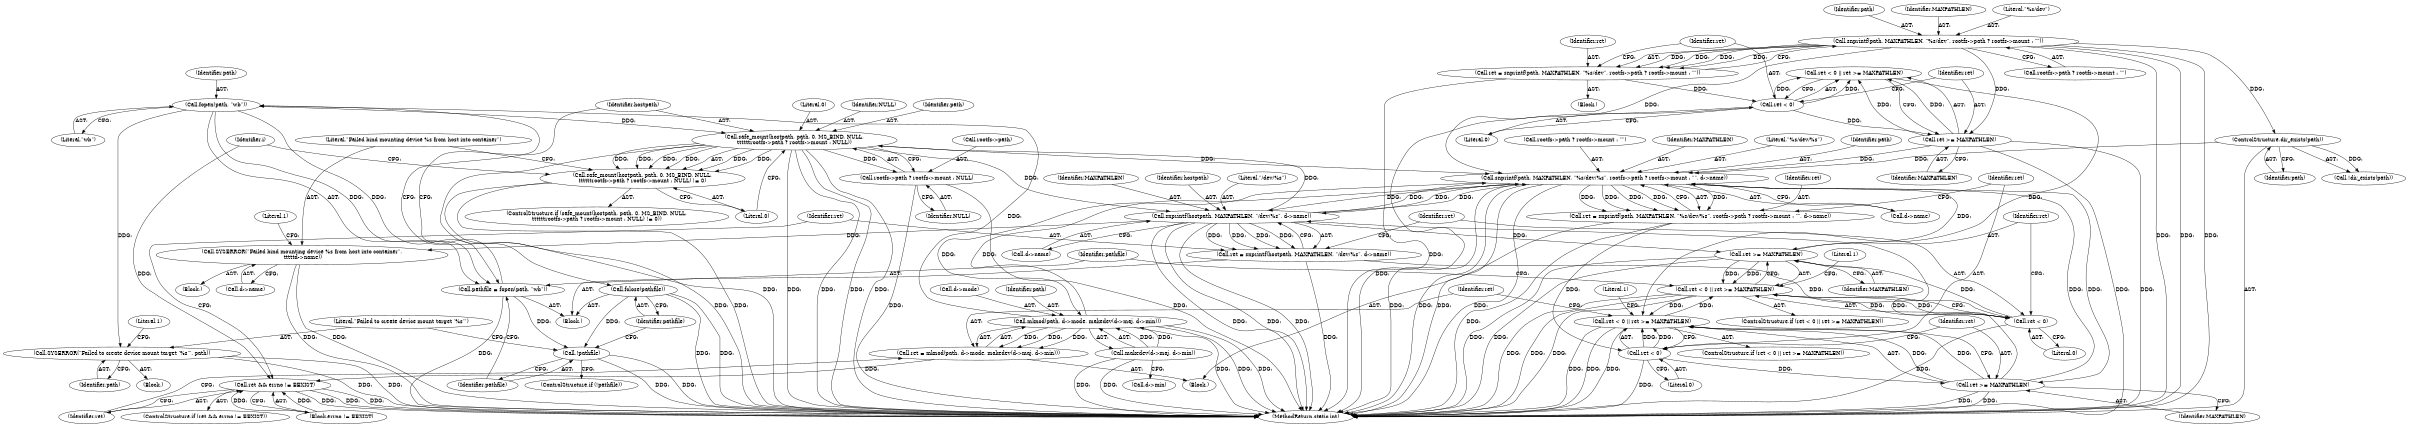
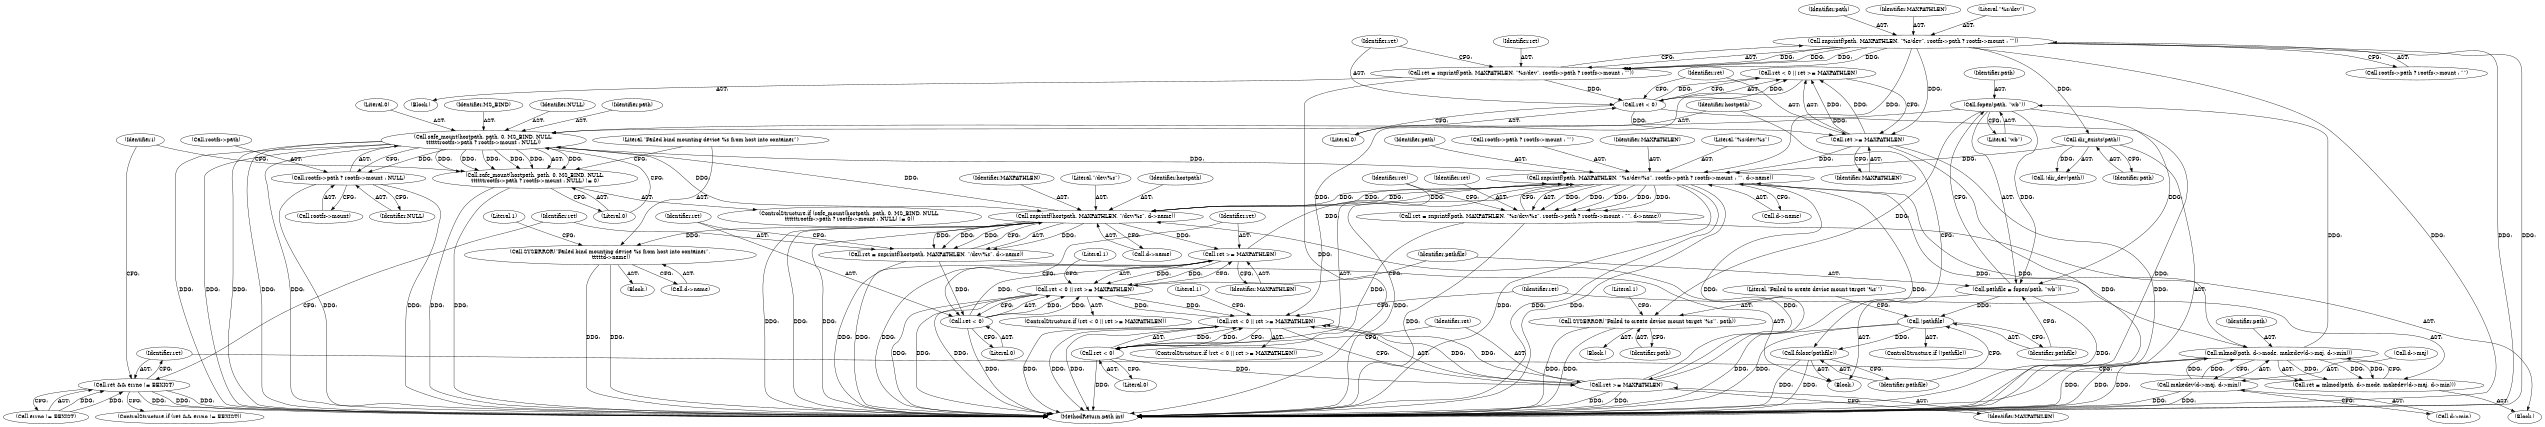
node "(Identifier,MS_BIND)": added
node "(ControlStructure,dir_exists(path))": label "(ControlStructure,dir_exists(path))" -> "(Call,dir_exists(path))"
node "(Call,!dir_exists(path))": label "(Call,!dir_exists(path))" -> "(Call,!dir_dev(path))"
node "(Call,rootfs->mount)": added
edge "(Identifier,i)" -> "(Call,ret && errno != EEXIST)": label "DDG: " -> "CFG: "
node "(Call,d->mode)": removed
edge "(Call,fclose(pathfile))" -> "(Call,!pathfile)": reversed
edge "(Call,ret = mknod(path, d->mode, makedev(d->maj, d->min)))" -> "(Call,mknod(path, d->mode, makedev(d->maj, d->min)))": label "AST: " -> "CFG: "
edge "(Call,mknod(path, d->mode, makedev(d->maj, d->min)))" -> "(Call,makedev(d->maj, d->min))": label "AST: " -> "CFG: "
node "(Call,d->maj)": added
edge "(Call,!pathfile)" -> "(ControlStructure,if (!pathfile))": label "CFG: " -> "AST: "
edge "(Call,ret = mknod(path, d->mode, makedev(d->maj, d->min)))" -> "(Call,ret && errno != EEXIST)": removed, label "DDG:"
edge "(Call,d->min)" -> "(Call,makedev(d->maj, d->min))": added, label "AST:"
edge "(Call,ret && errno != EEXIST)" -> "(ControlStructure,if (ret && errno != EEXIST))": label "AST: " -> "CFG: "
node "(Block,errno != EEXIST)": label "(Block,errno != EEXIST)" -> "(Call,errno != EEXIST)"
node "(MethodReturn,static int)": label "(MethodReturn,static int)" -> "(MethodReturn,path int)"
